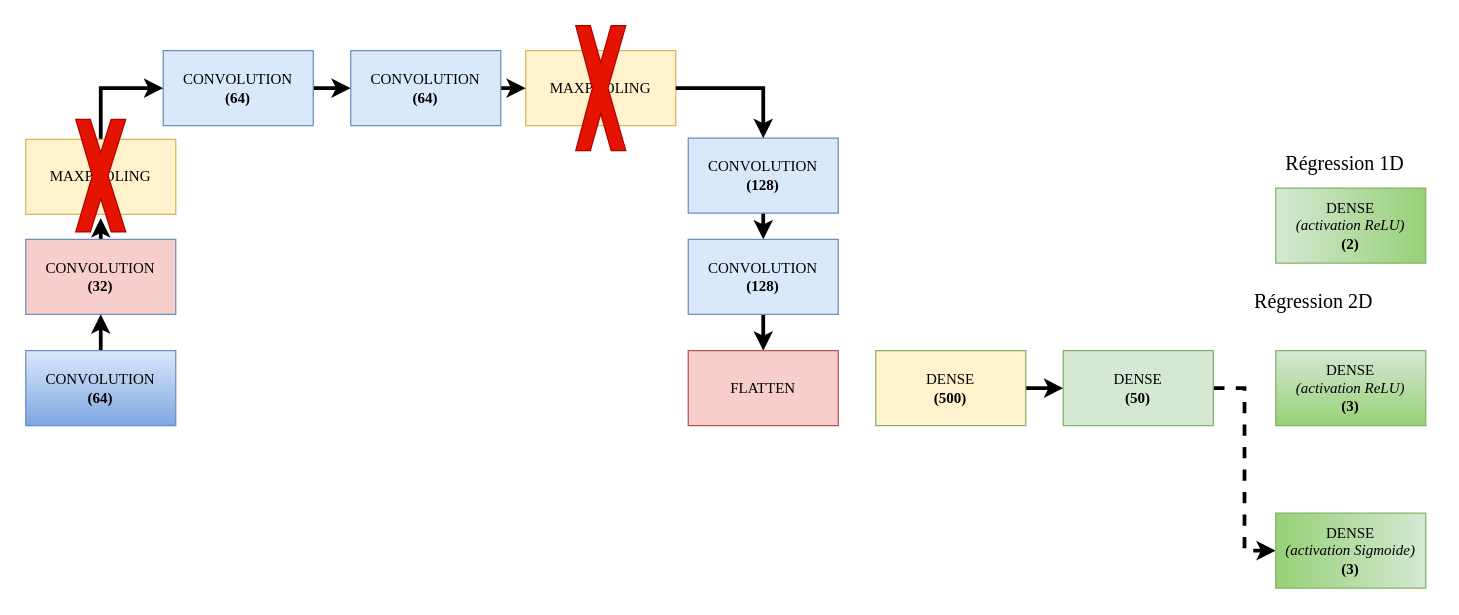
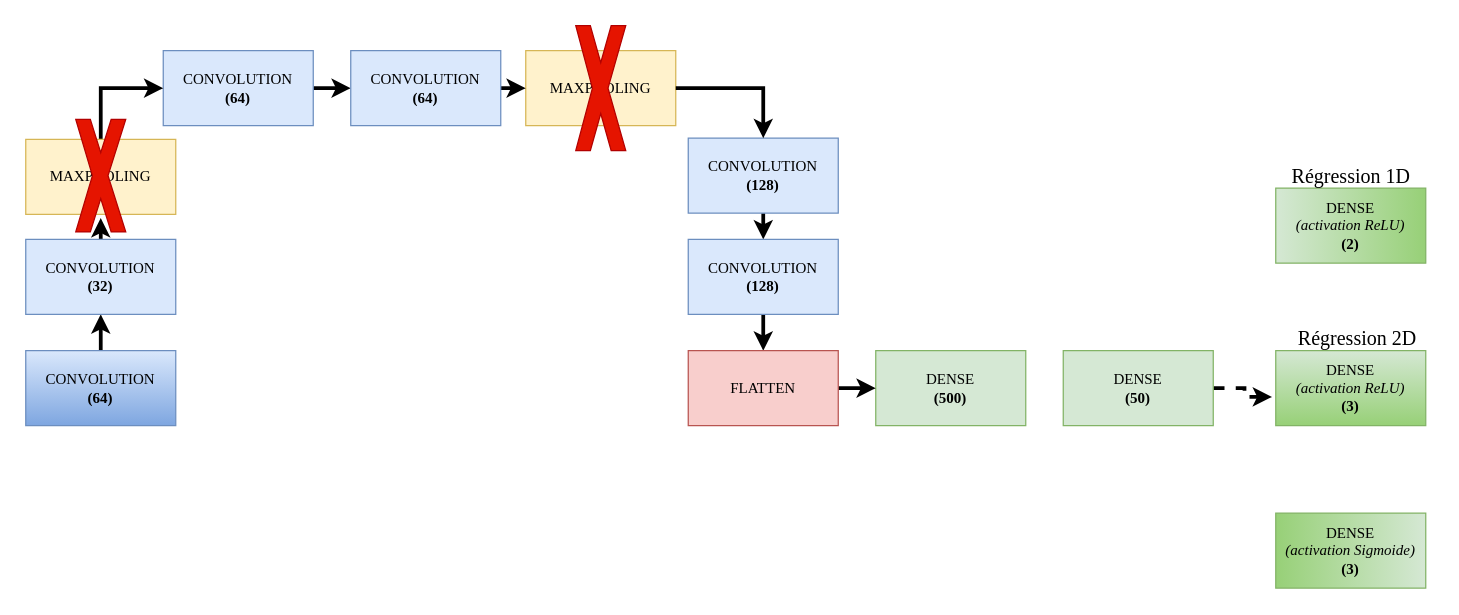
node "Régression 1D": moved (1344, 163) -> (1351, 176)
node "CONVOLUTION (32)": fillcolor #f8cecc -> #dae8fc
node "Régression 2D": moved (1313, 301) -> (1357, 338)
edge "FLATTEN" -> "DENSE (500)": added
node "DENSE (500)": fillcolor #fff2cc -> #d5e8d4
edge "DENSE (500)" -> "DENSE (50)": removed
edge "DENSE (50)" -> "DENSE (activation ReLU) (3)": added
edge "DENSE (50)" -> "DENSE (activation Sigmoide) (3)": removed
